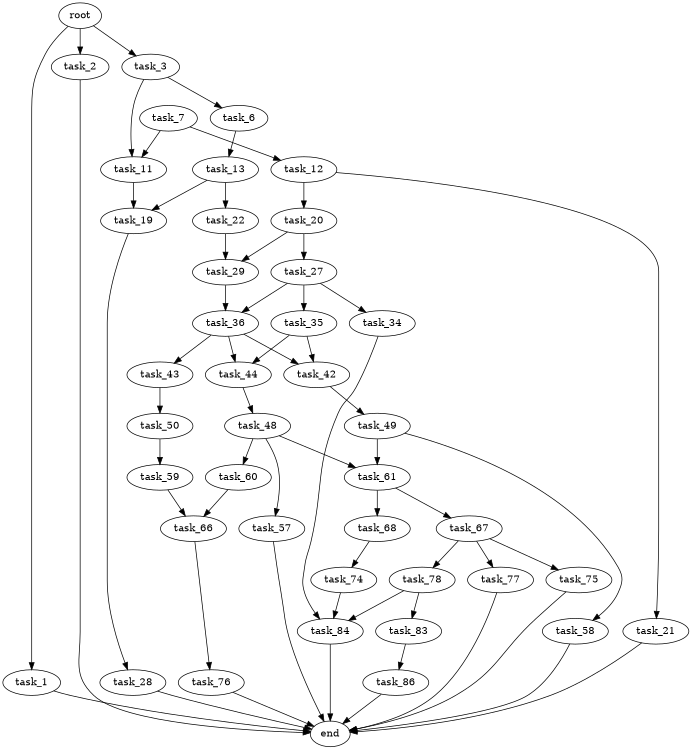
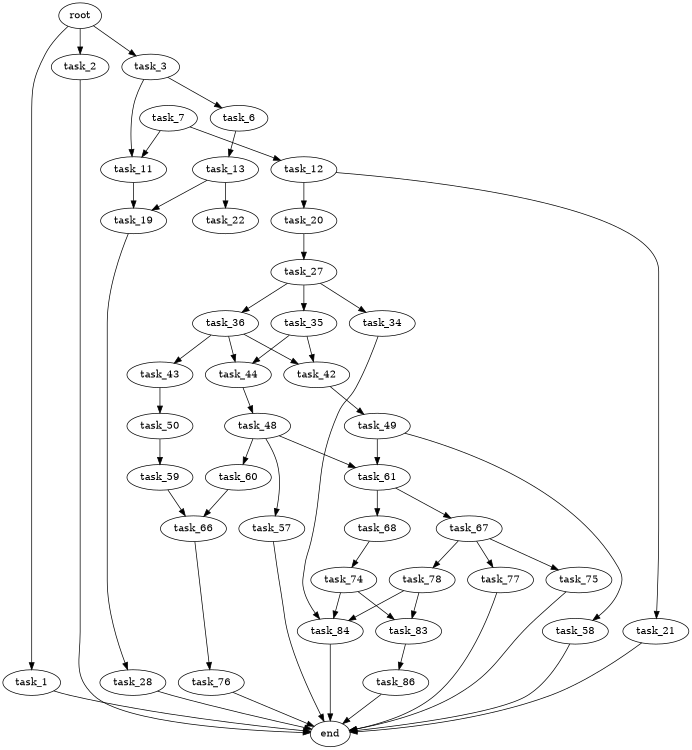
node "task_29": removed
edge "task_74" -> "task_83": added
